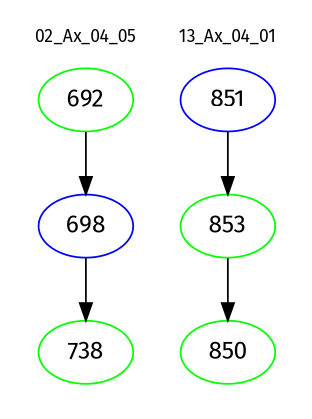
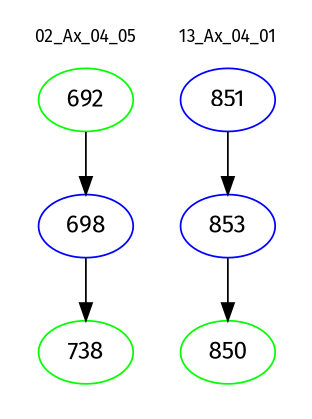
node "853": color green -> blue
